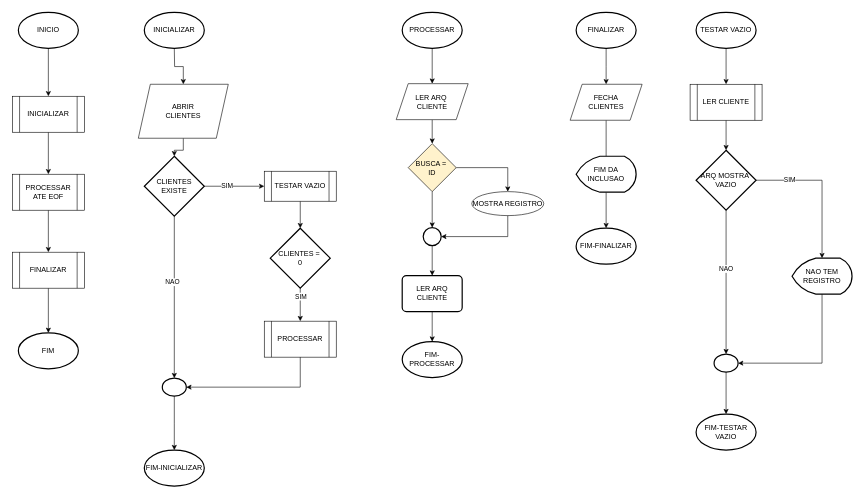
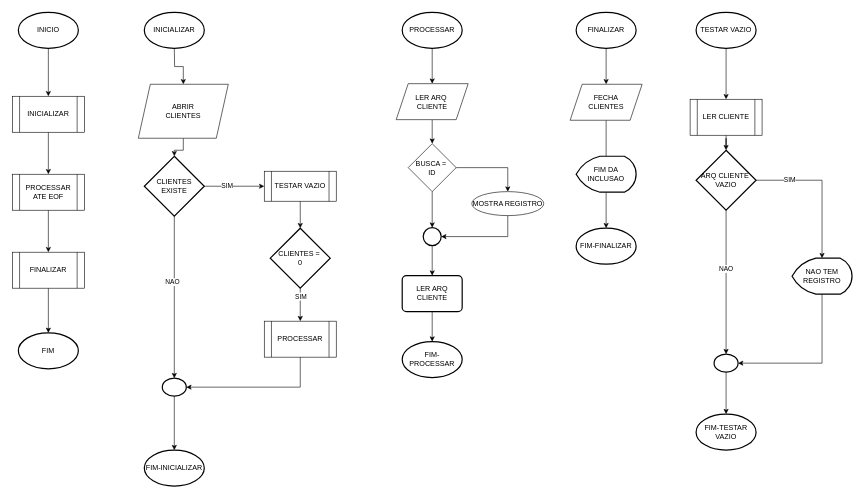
node "LER CLIENTE": moved (726, 102) -> (726, 117)
node "BUSCA = ID": fillcolor #fff2cc -> #ffffff
node "ARQ MOSTRA VAZIO": label "ARQ MOSTRA VAZIO" -> "ARQ CLIENTE VAZIO"
